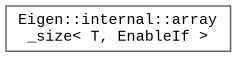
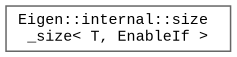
node "Eigen::internal::array _size< T, EnableIf >": label "Eigen::internal::array _size< T, EnableIf >" -> "Eigen::internal::size _size< T, EnableIf >"
